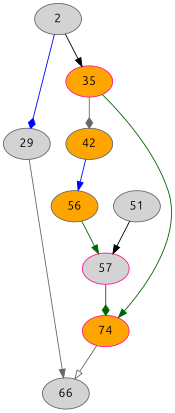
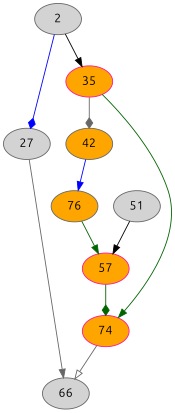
node "29": label "29" -> "27"
node "56": label "56" -> "76"
node "57": fillcolor lightgrey -> orange
